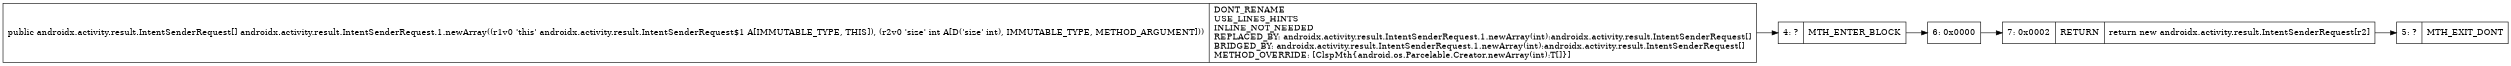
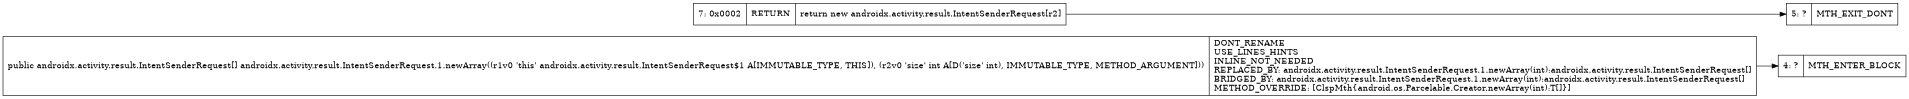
node "6: 0x0000": removed
